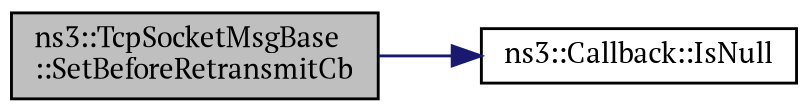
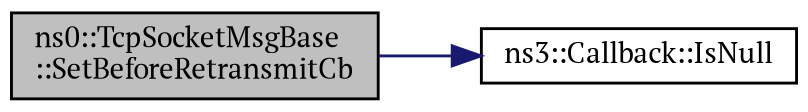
node "ns3::TcpSocketMsgBase ::SetBeforeRetransmitCb": label "ns3::TcpSocketMsgBase ::SetBeforeRetransmitCb" -> "ns0::TcpSocketMsgBase ::SetBeforeRetransmitCb"
